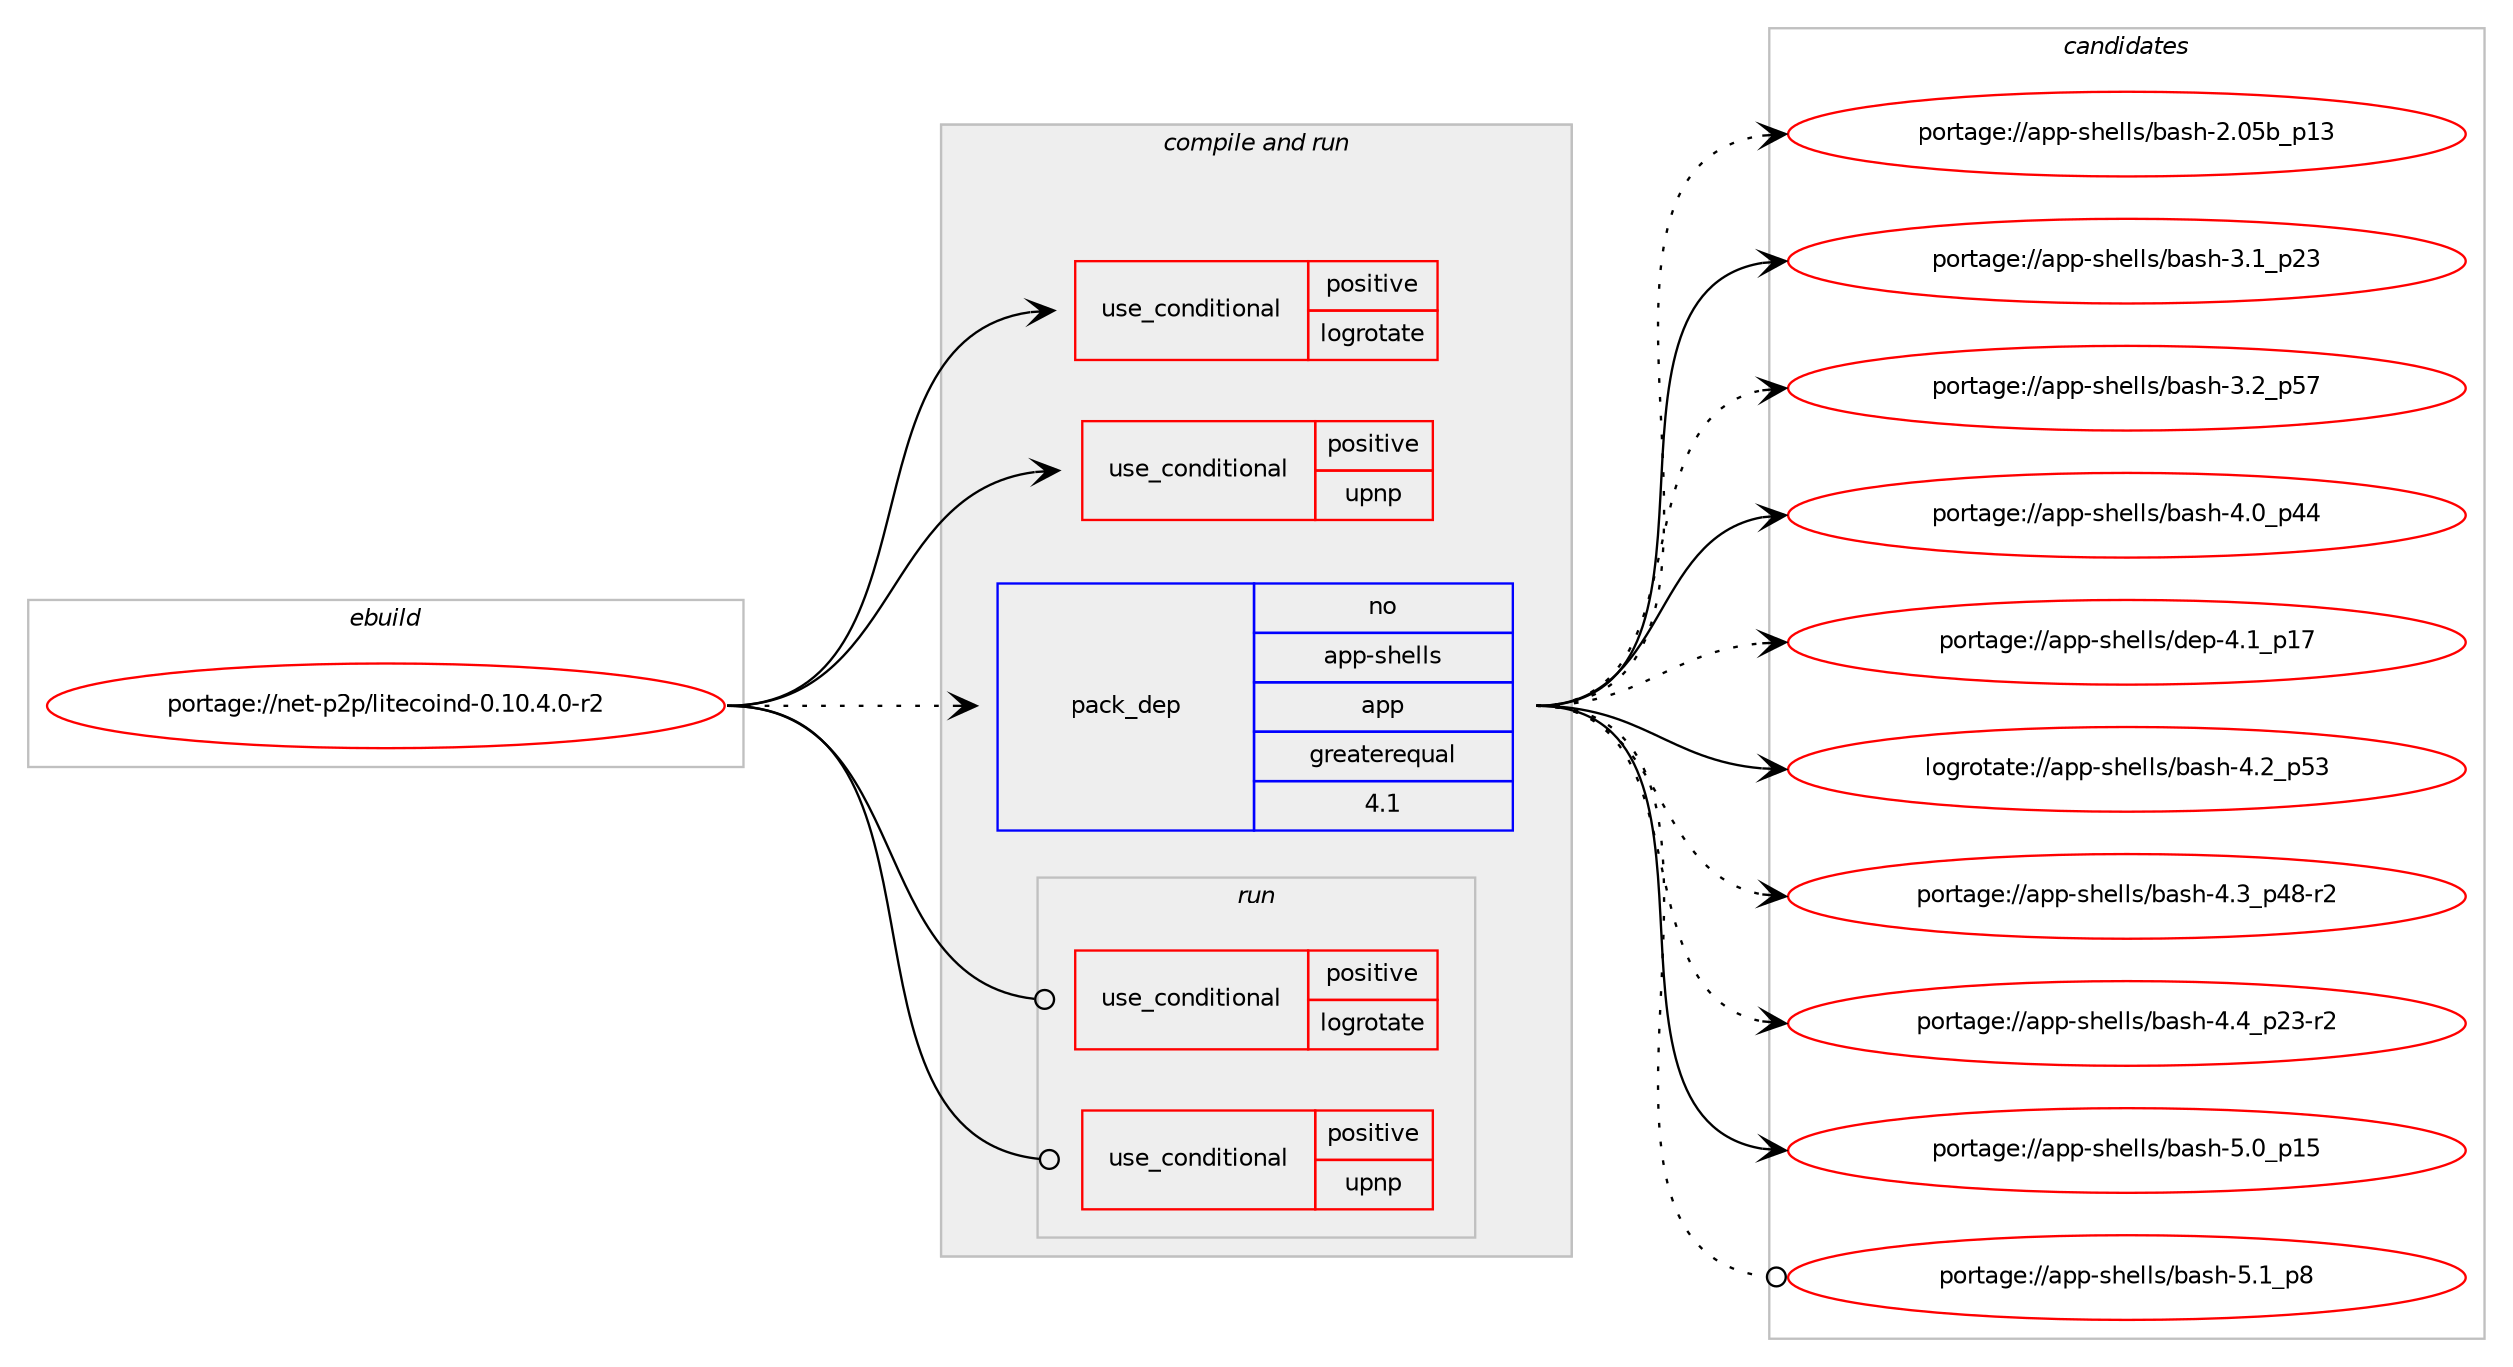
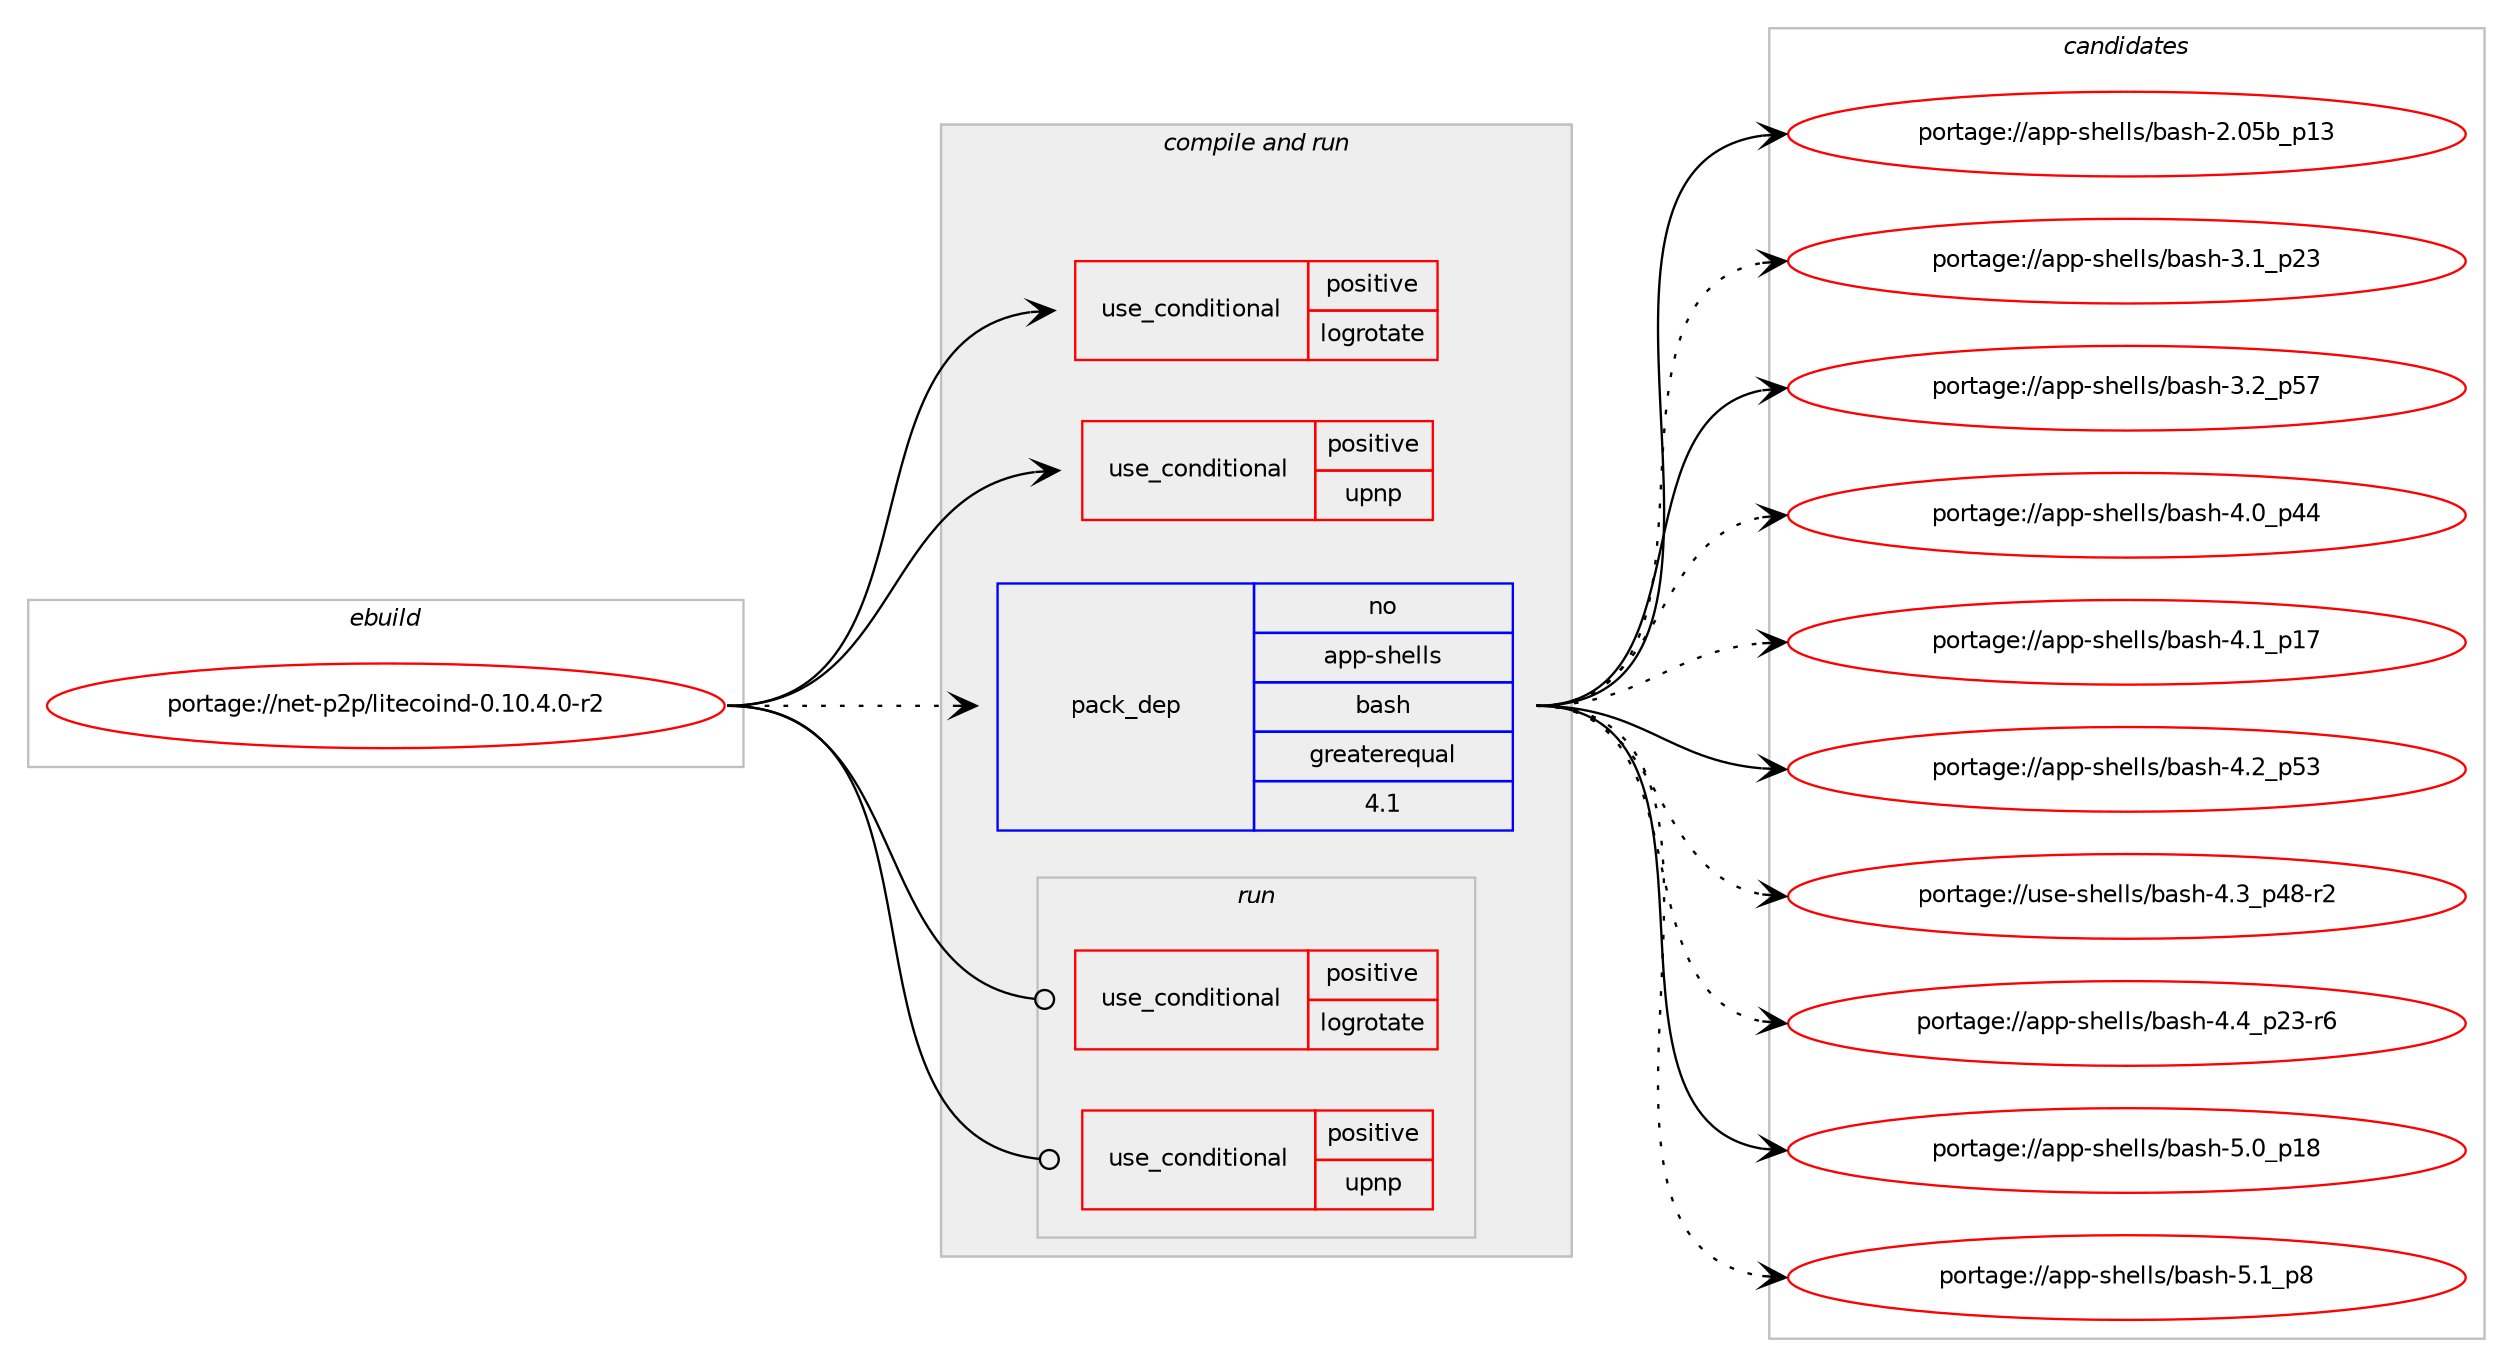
edge "pack_dep" -> "portage://app-shells/bash-3.1_p23": style solid -> dotted
edge "pack_dep" -> "portage://app-shells/bash-2.05b_p13": style dotted -> solid
edge "pack_dep" -> "portage://app-shells/bash-3.2_p57": style dotted -> solid
edge "pack_dep" -> "portage://app-shells/bash-4.0_p44": style solid -> dotted
node "portage://app-shells/dep-4.1_p17": label "portage://app-shells/dep-4.1_p17" -> "portage://app-shells/bash-4.1_p17"
node "pack_dep": text "app" -> "bash"
node "logrotate://app-shells/bash-4.2_p53": label "logrotate://app-shells/bash-4.2_p53" -> "portage://app-shells/bash-4.2_p53"
node "portage://app-shells/bash-4.3_p48-r2": label "portage://app-shells/bash-4.3_p48-r2" -> "portage://use-shells/bash-4.3_p48-r2"
node "portage://app-shells/bash-4.4_p23-r2": label "portage://app-shells/bash-4.4_p23-r2" -> "portage://app-shells/bash-4.4_p23-r6"
edge "pack_dep" -> "portage://app-shells/bash-5.1_p8": arrowhead odot -> vee
node "portage://app-shells/bash-5.0_p15": label "portage://app-shells/bash-5.0_p15" -> "portage://app-shells/bash-5.0_p18"
